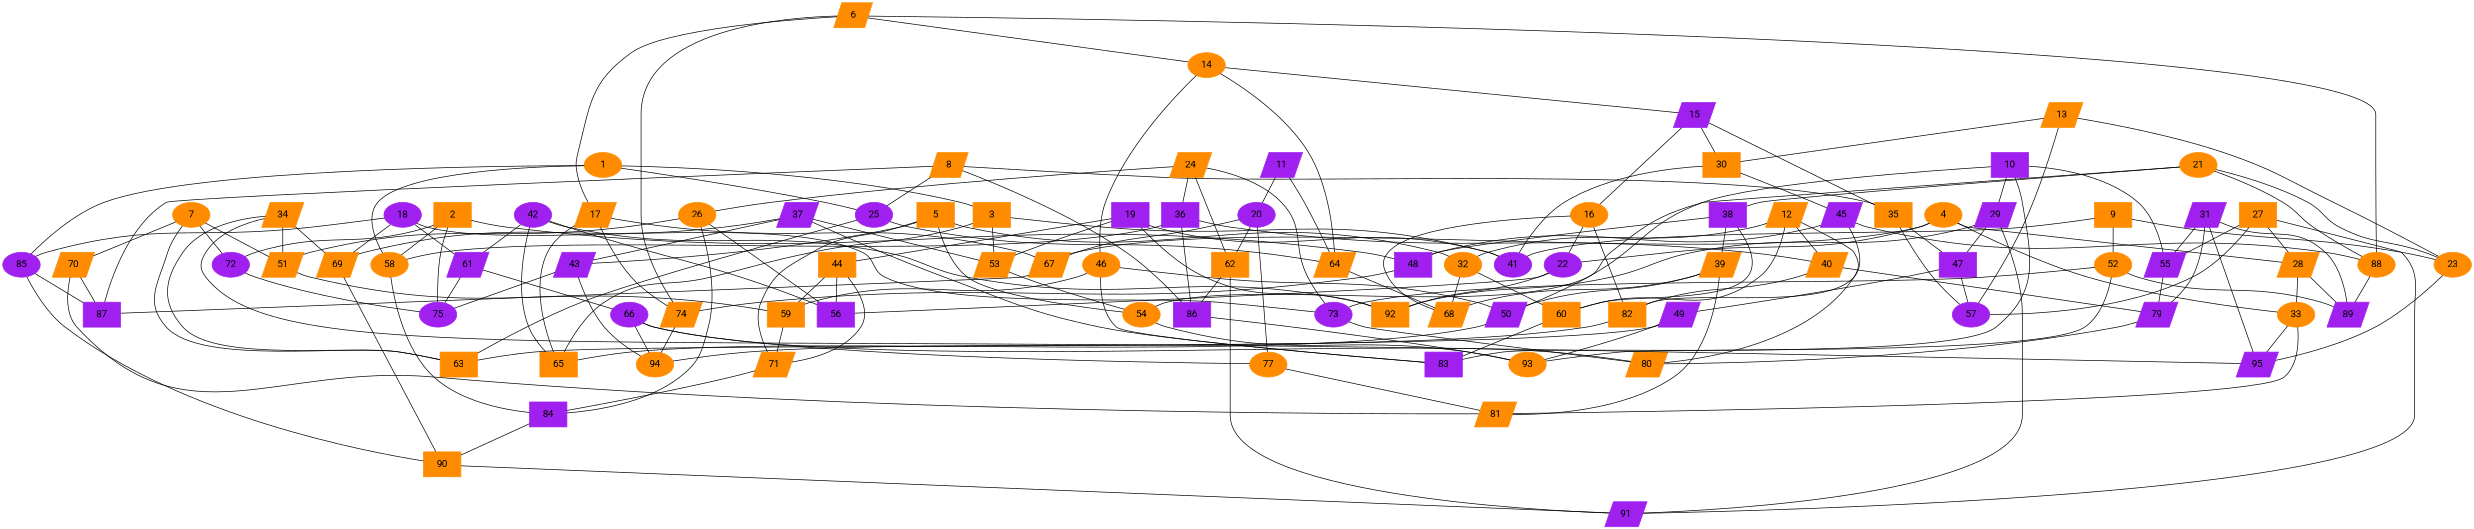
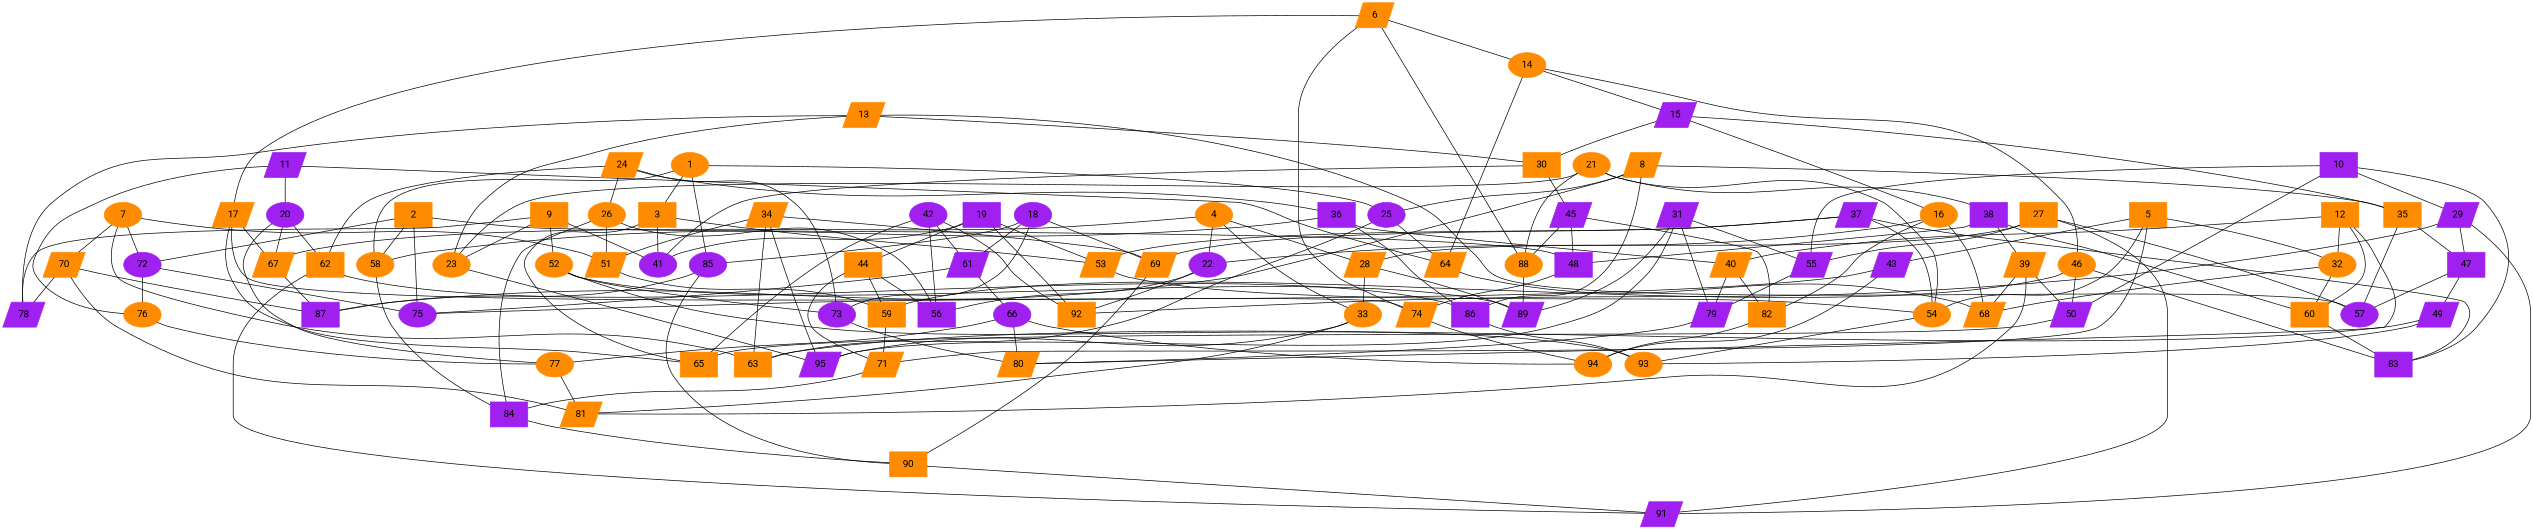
node "12": shape parallelogram -> box
edge "37" -- "43": now "37" -- "54"
node "78": added
node "76": added
